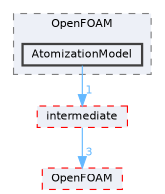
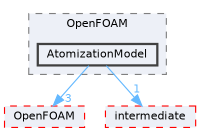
edge "intermediate" -> "OpenFOAM": now "AtomizationModel" -> "OpenFOAM"
